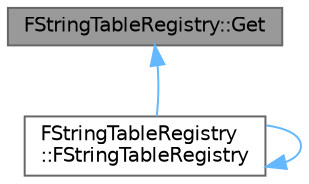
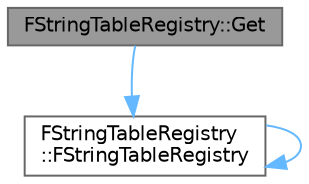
edge "FStringTableRegistry ::FStringTableRegistry" -> "FStringTableRegistry::Get": reversed
